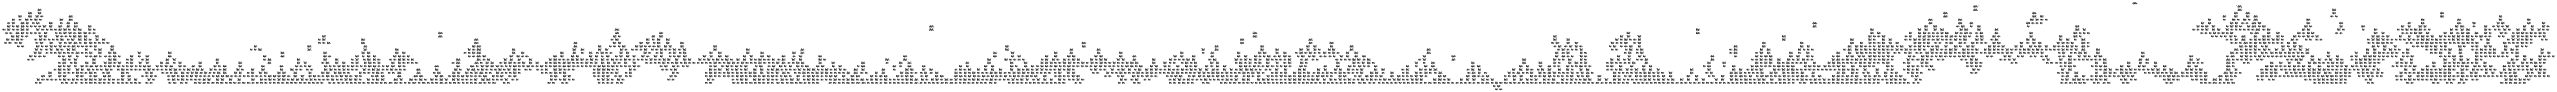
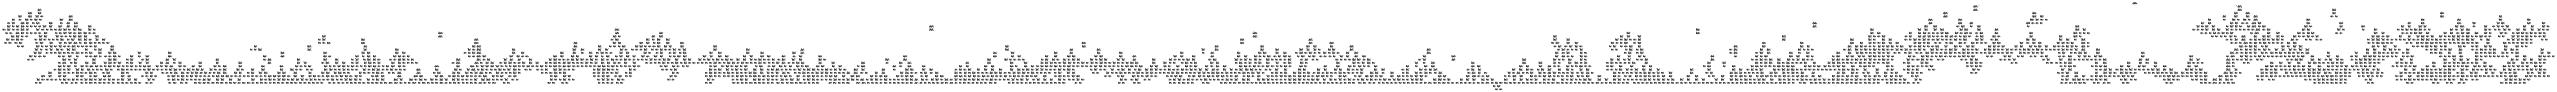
node "X[268] <= 0.0 gini = 0.493 samples = 86 value = [48, 38]": removed
node "gini = 0.093 samples = 185 value = [176, 9]": removed
